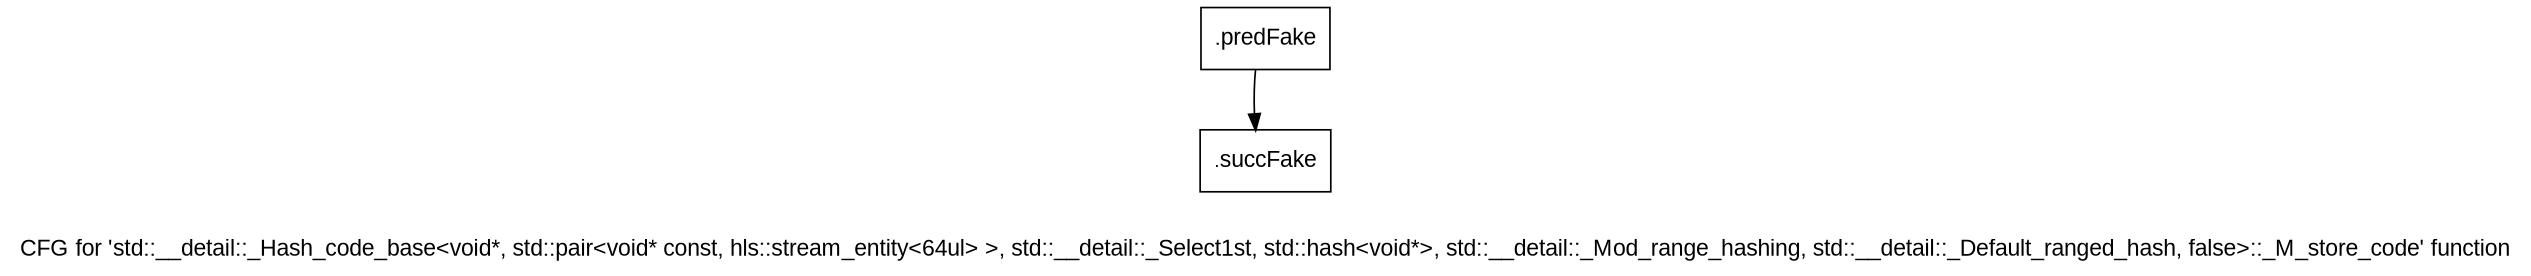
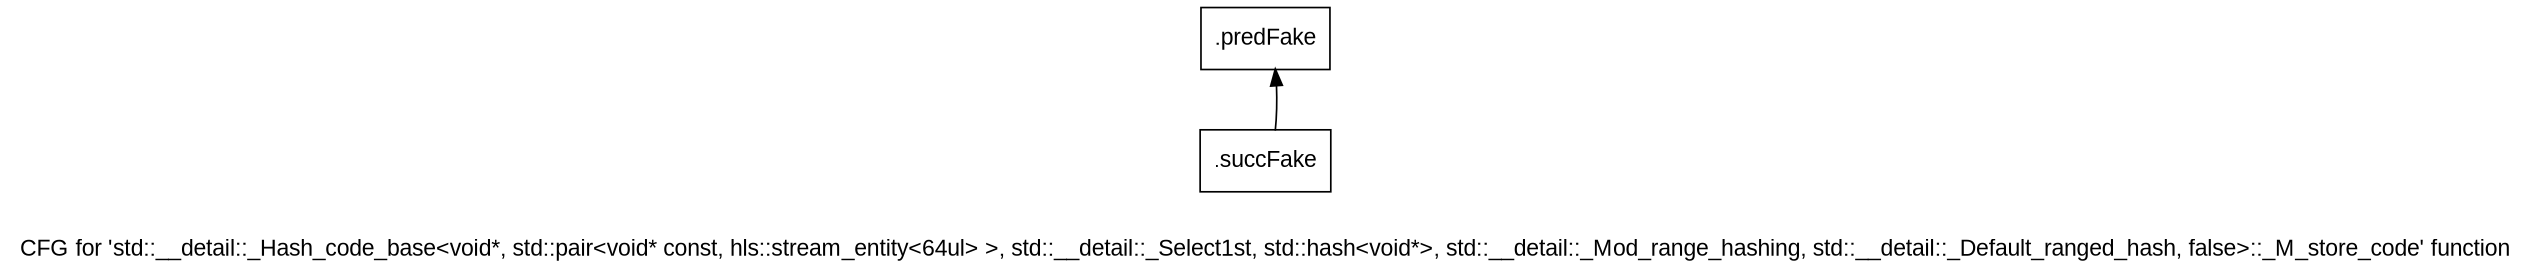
edge ".predFake" -> ".succFake": reversed
